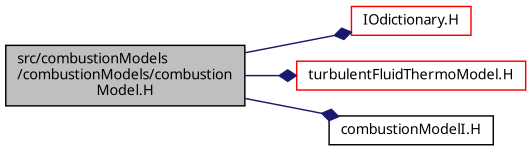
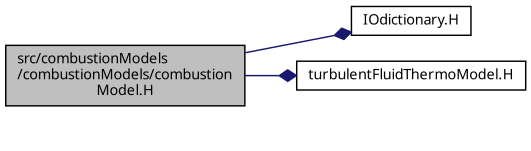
node "IOdictionary.H": color red -> black
node "turbulentFluidThermoModel.H": color red -> black
node "combustionModelI.H": removed
